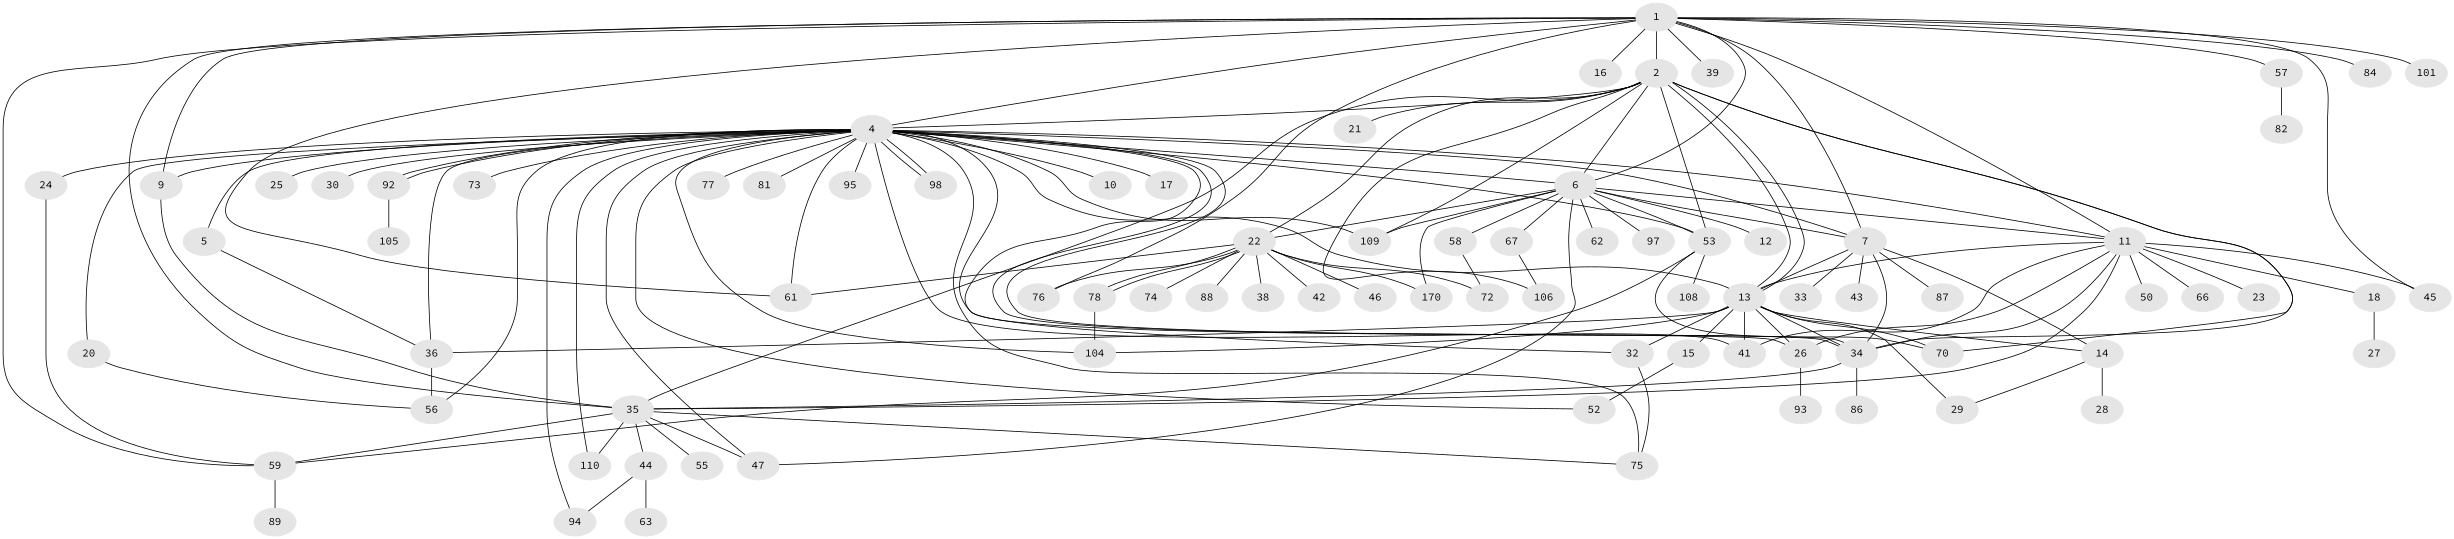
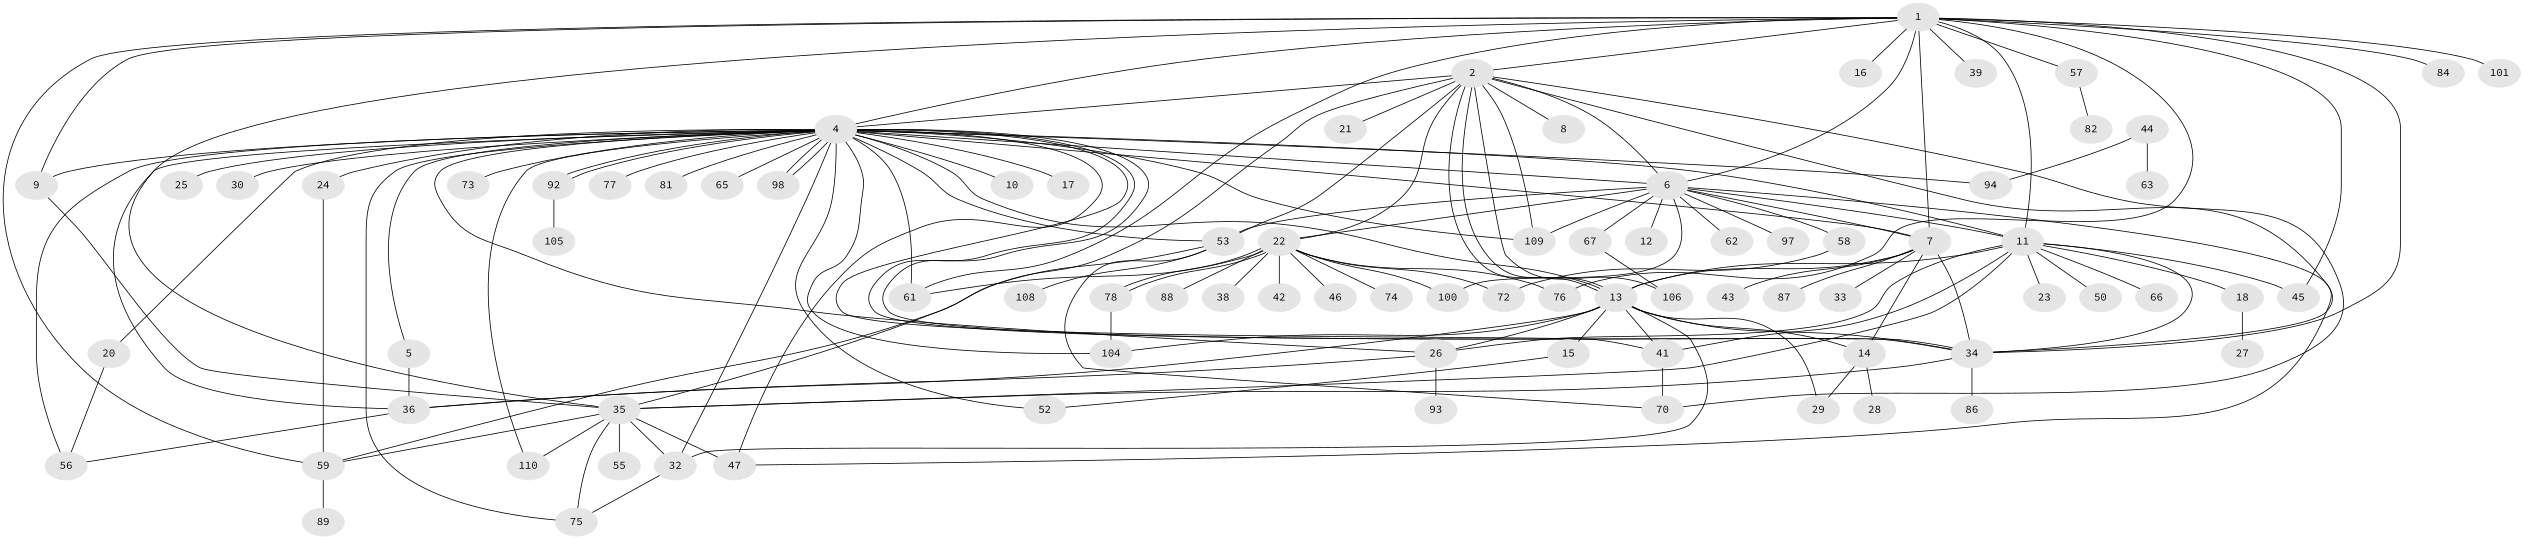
node "8": added
edge "1" -- "34": added
node "95": label "95" -> "65"
node "170": label "170" -> "100"
edge "13" -- "70": now "41" -- "70"
edge "26" -- "36": added
edge "35" -- "44": now "35" -- "32"
